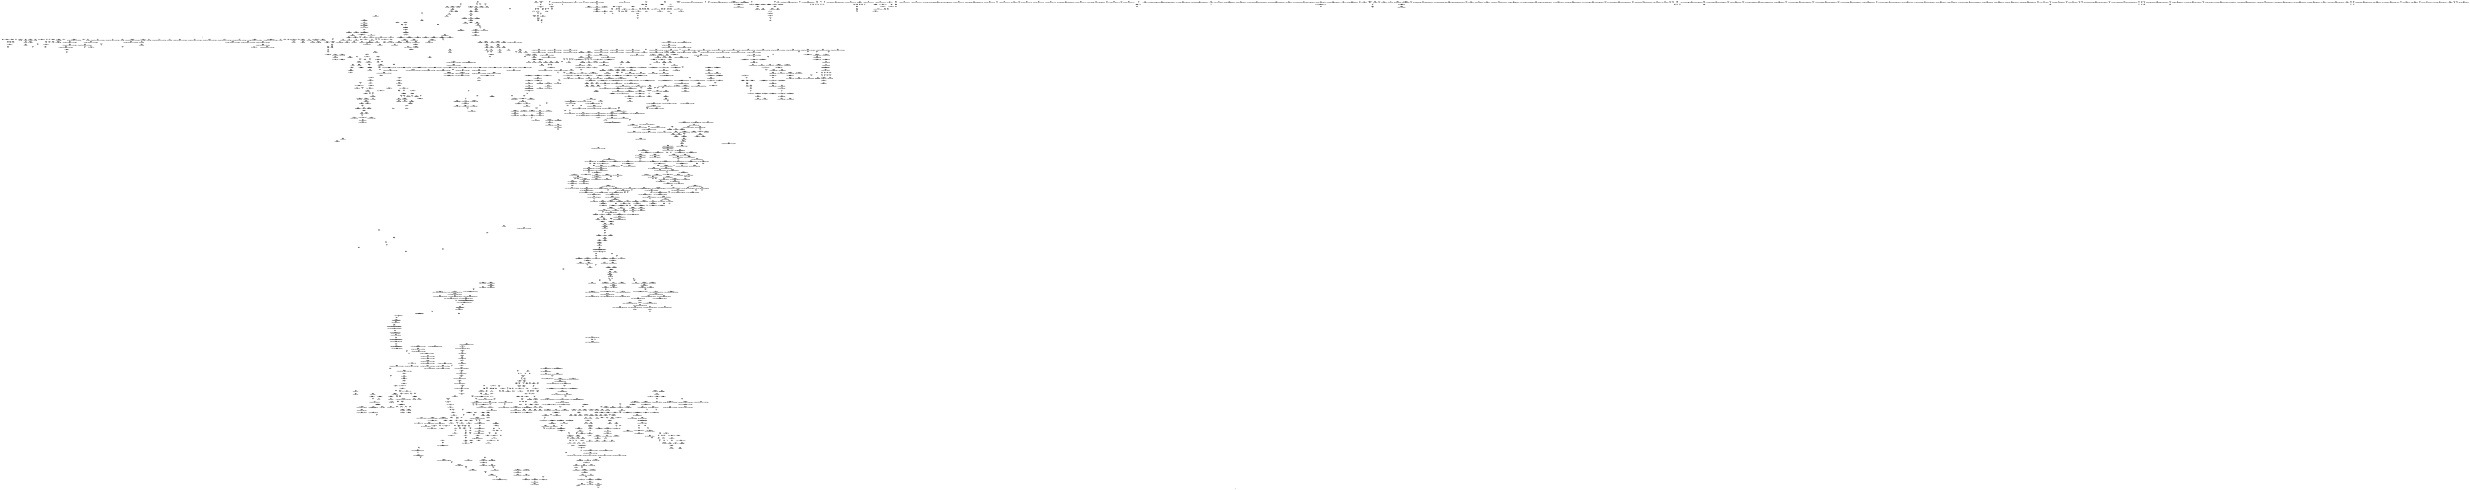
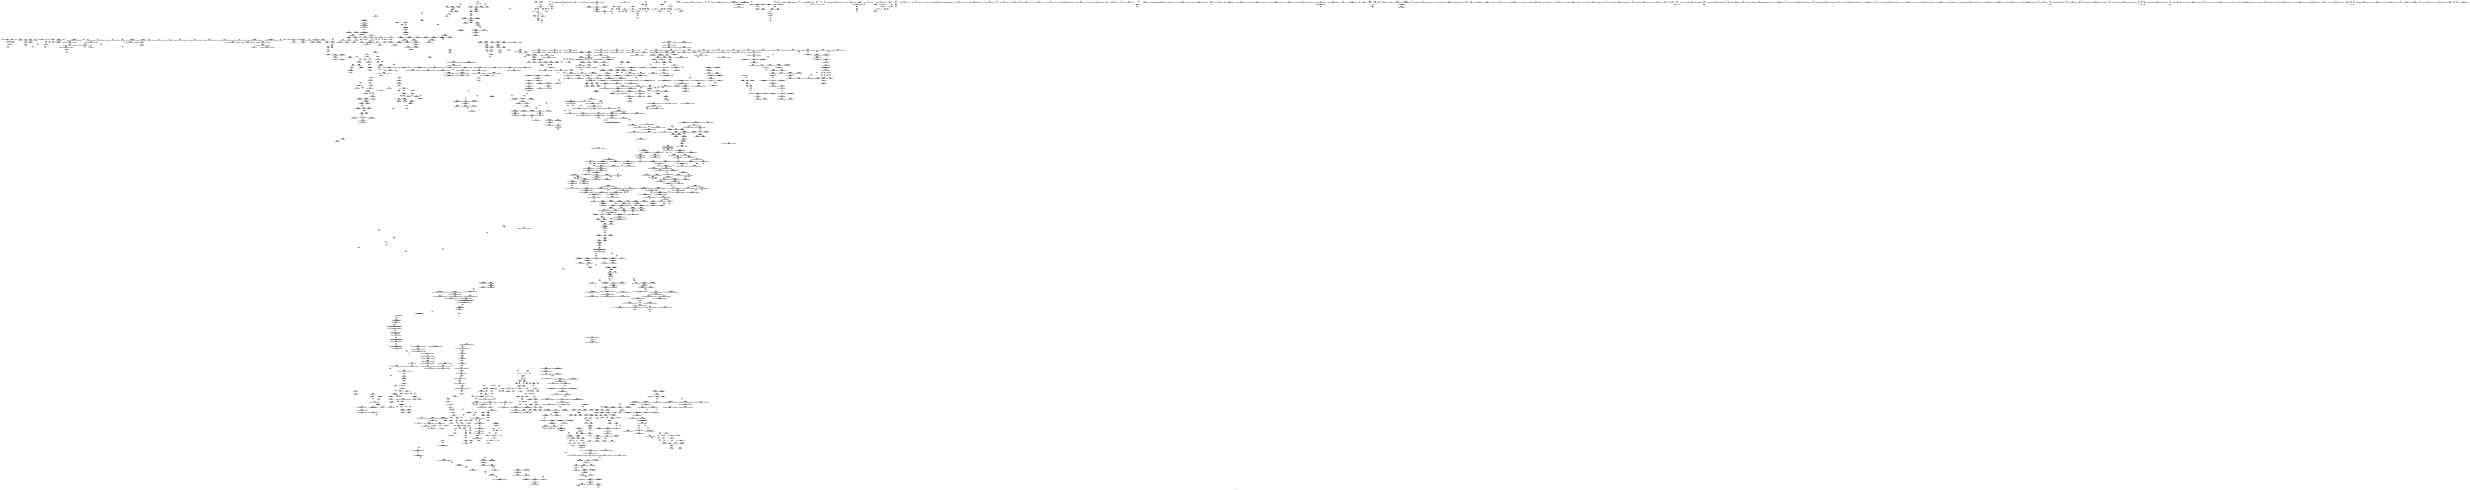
node "NodeID: 242": removed
